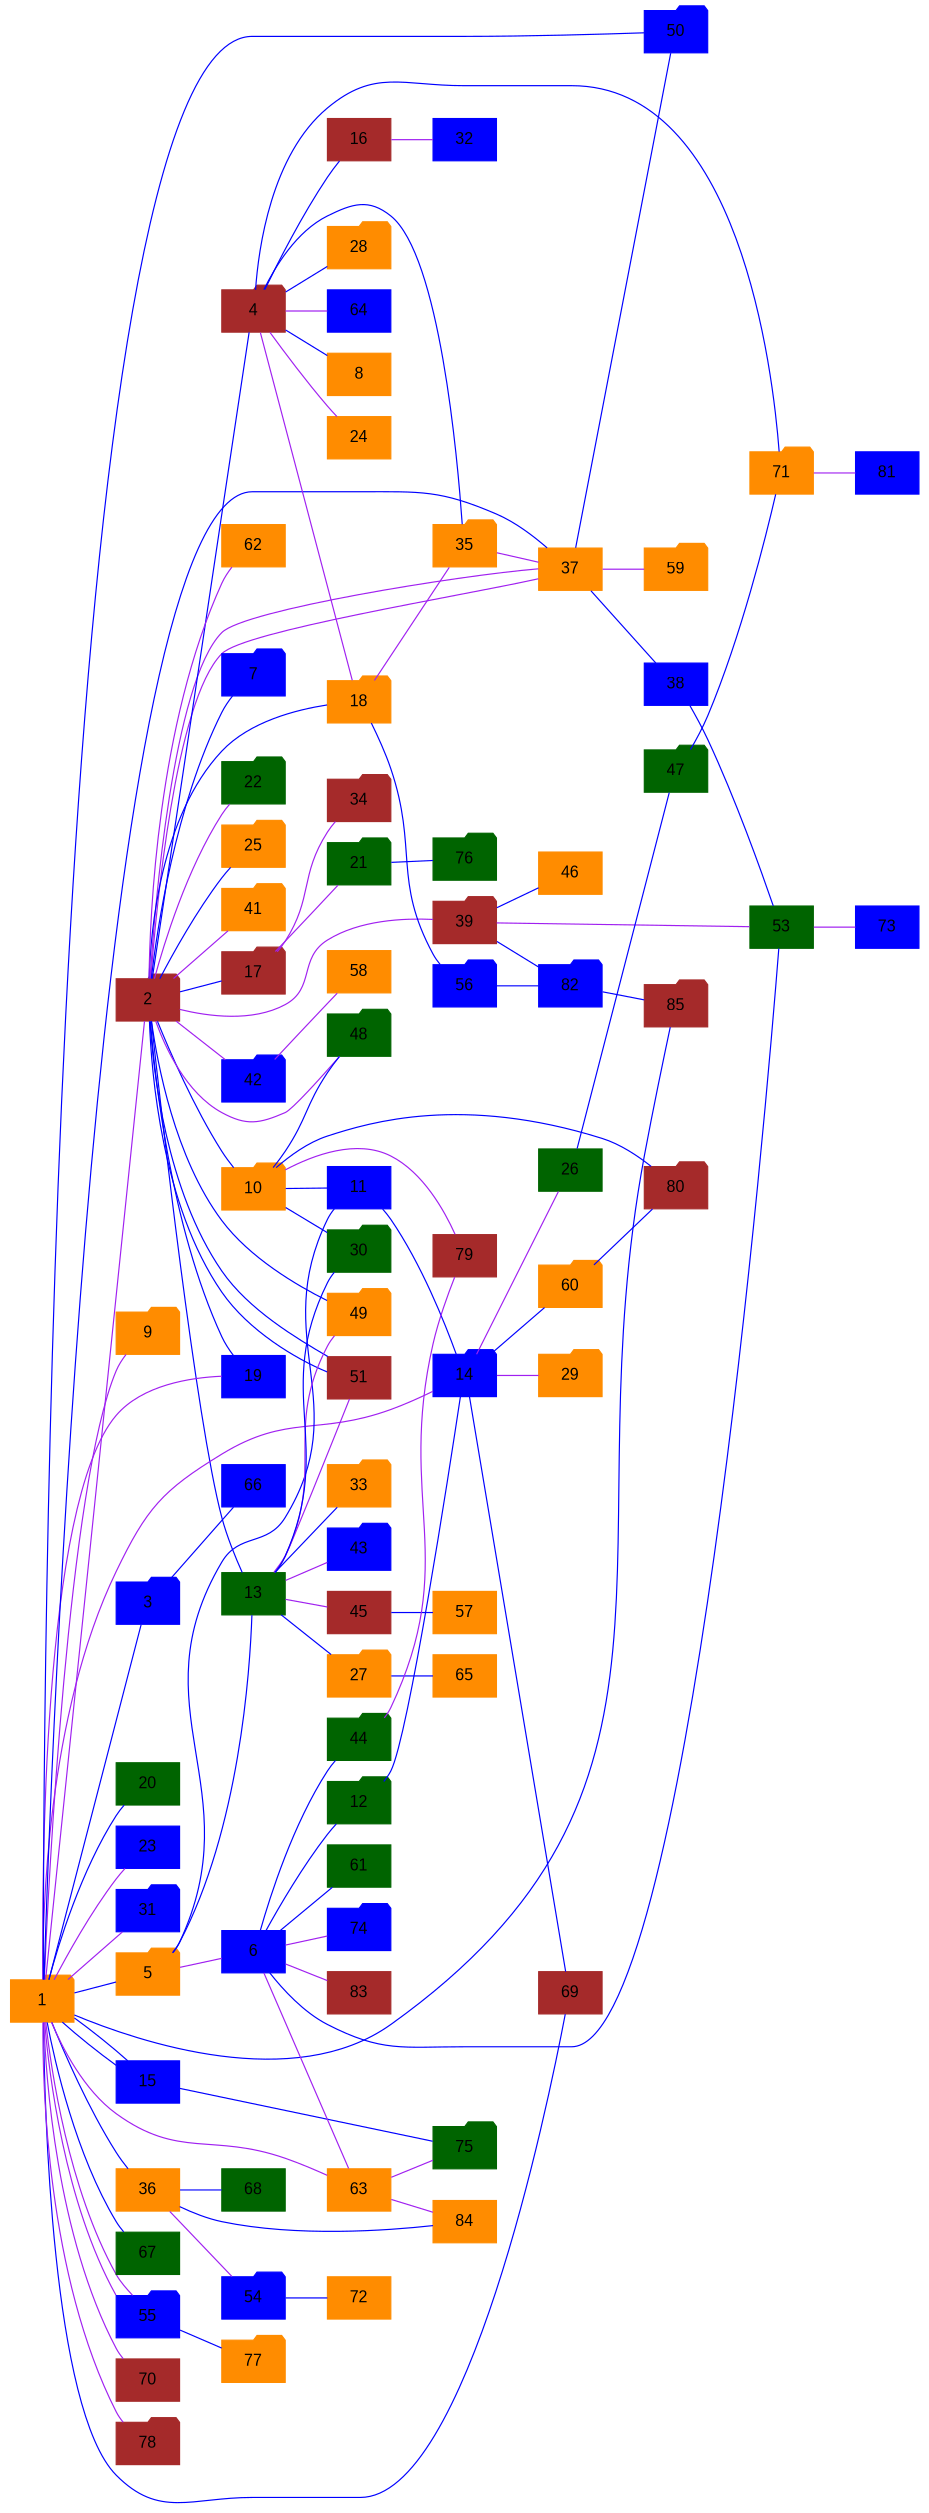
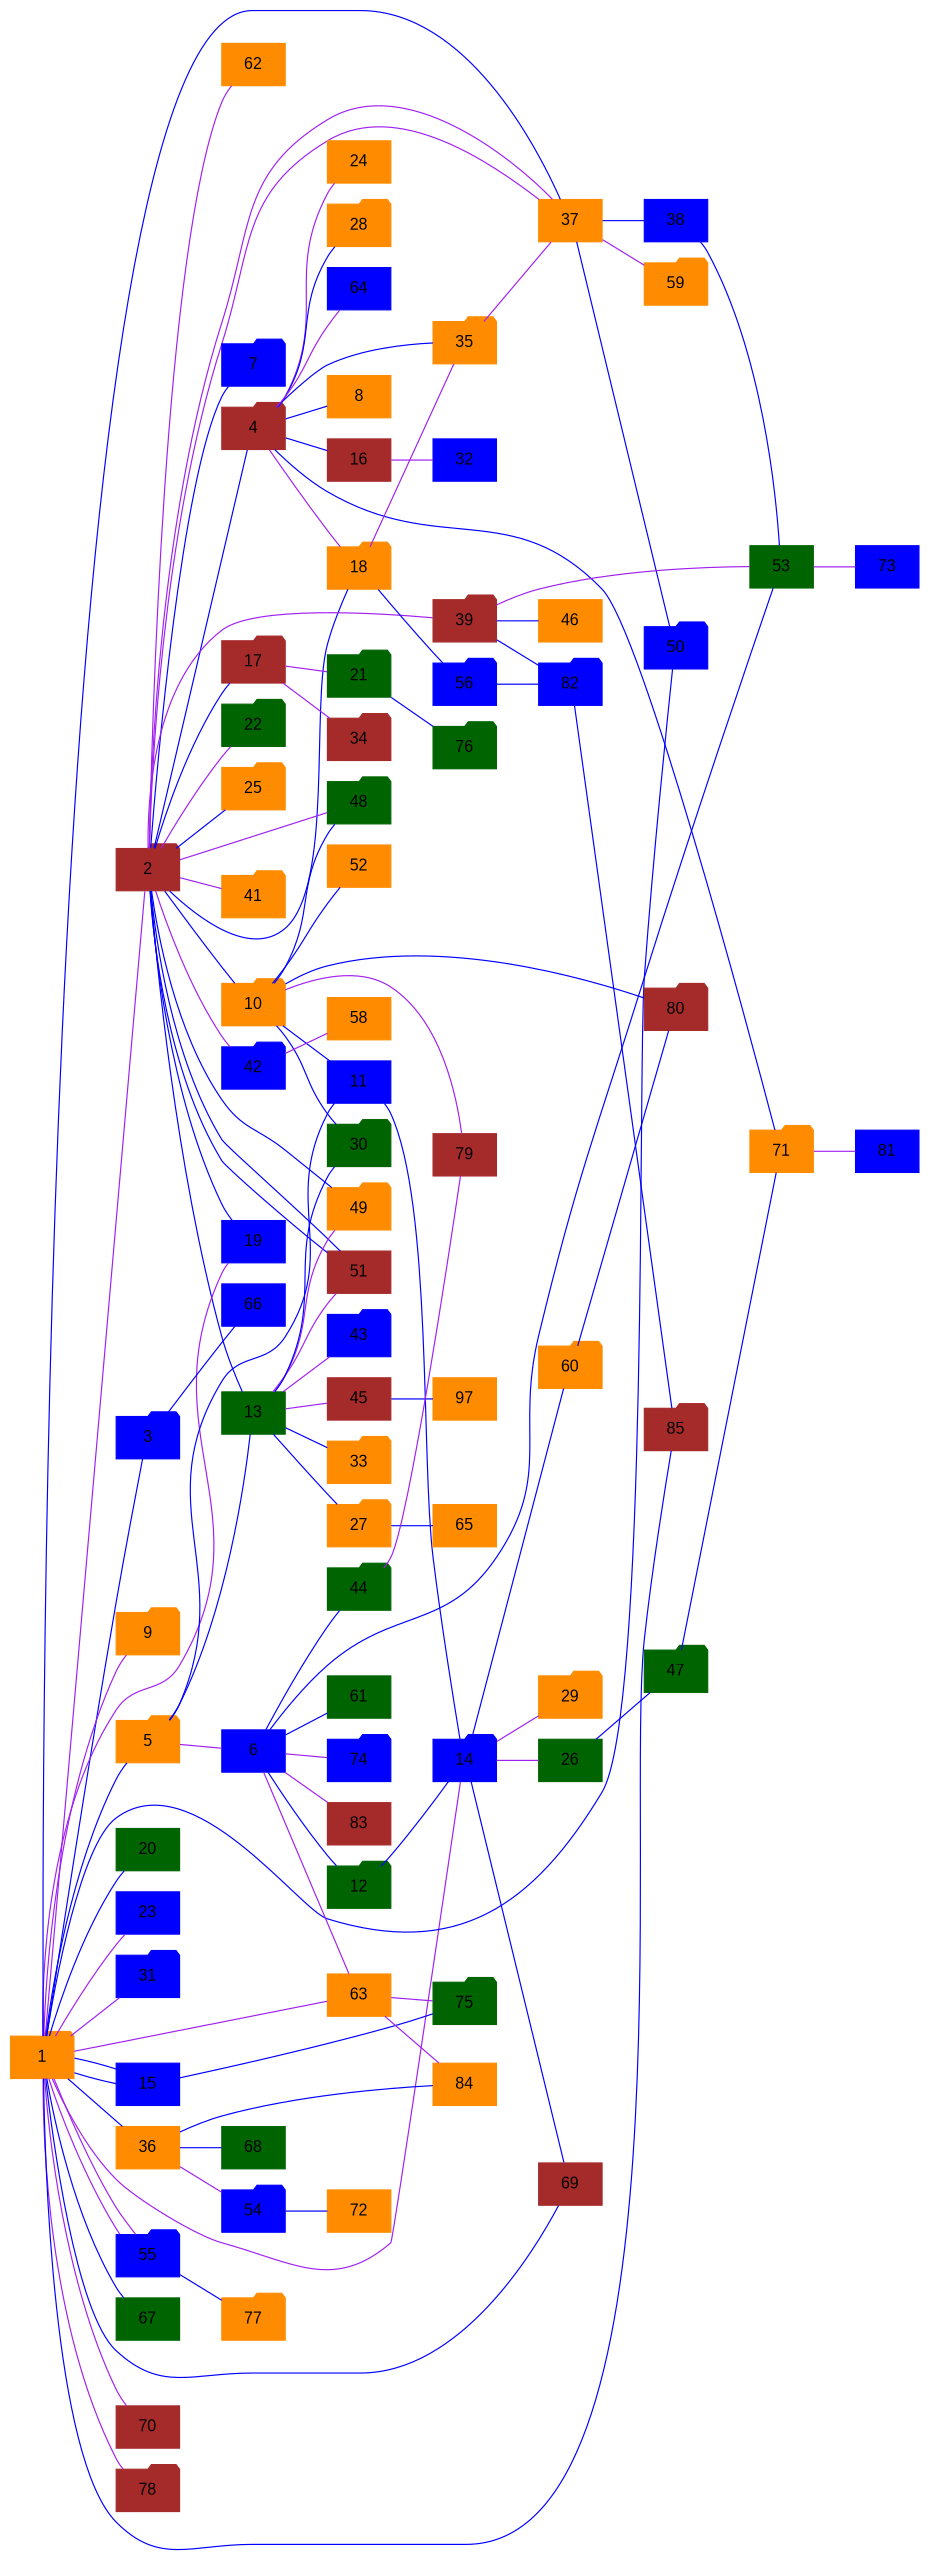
node "52": added
node "57": label "57" -> "97"
